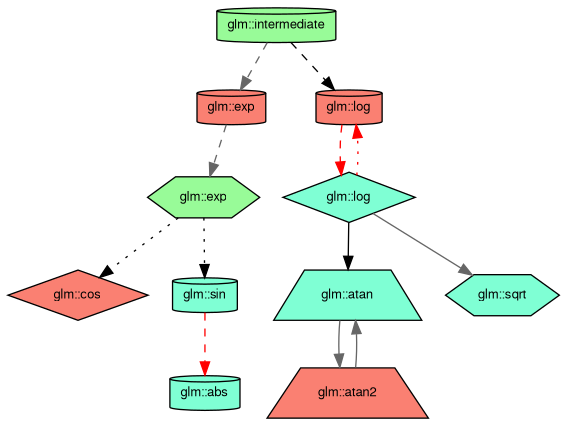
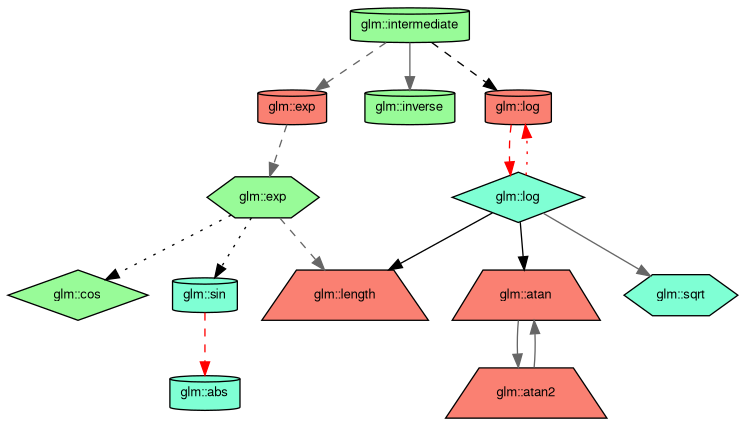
node "glm::inverse": added
node "glm::cos": fillcolor salmon -> palegreen
node "glm::length": added
node "glm::atan": fillcolor aquamarine -> salmon
